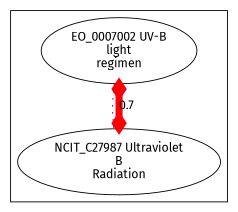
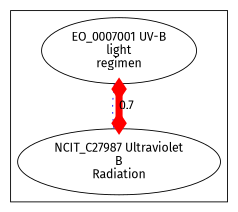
node "EO_0007002 UV-B light regimen": label "EO_0007002 UV-B light regimen" -> "EO_0007001 UV-B light regimen"
